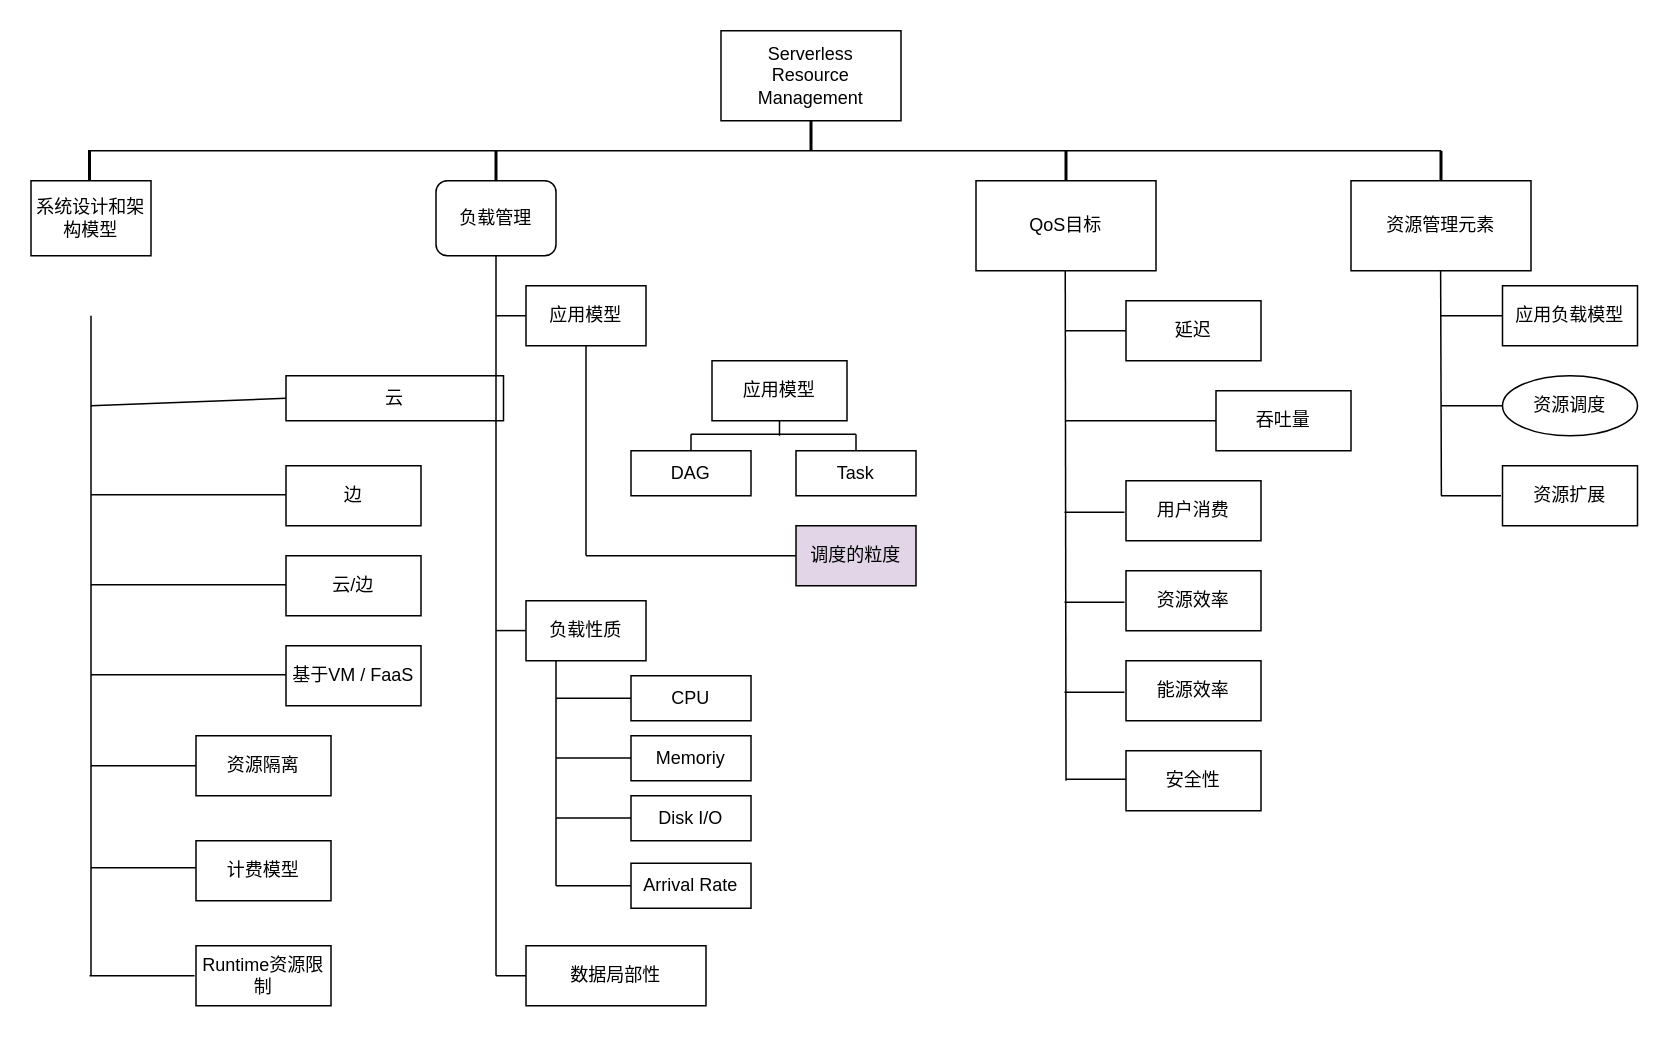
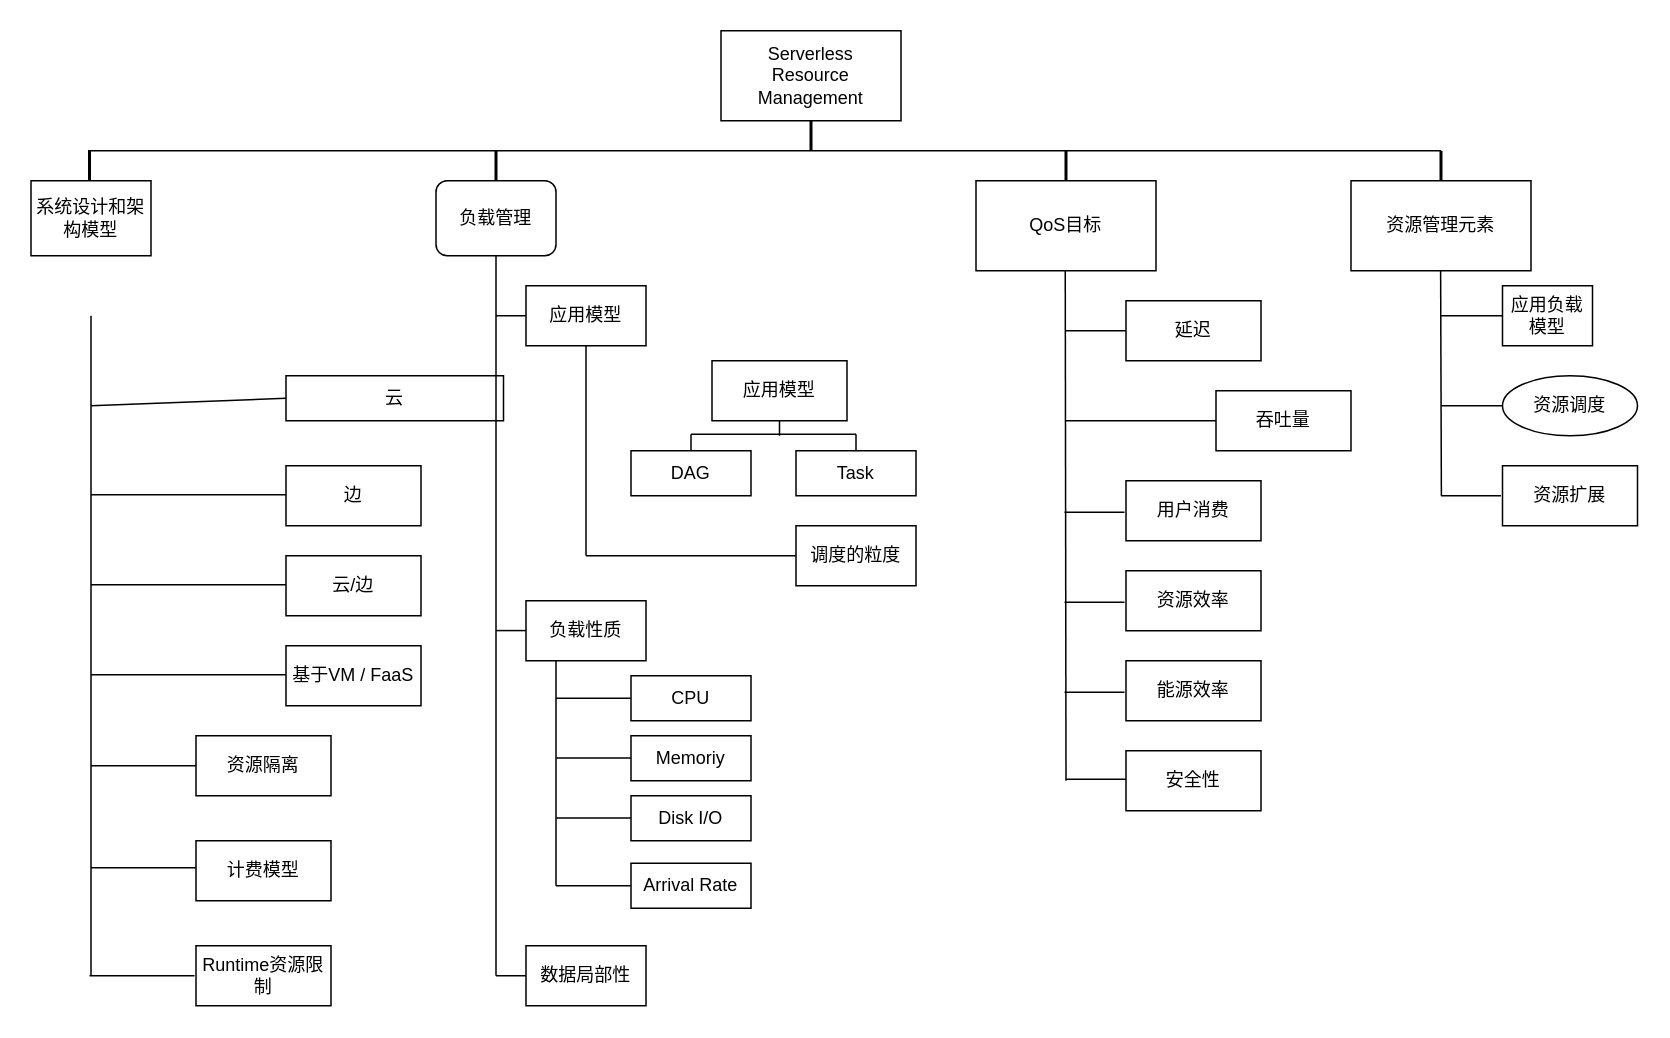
node "应用负载模型": size 135x60 -> 90x60
node "调度的粒度": fillcolor #e1d5e7 -> #ffffff
node "数据局部性": size 180x60 -> 120x60
